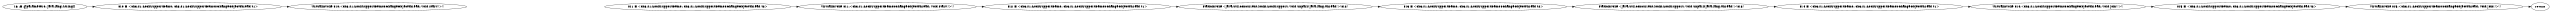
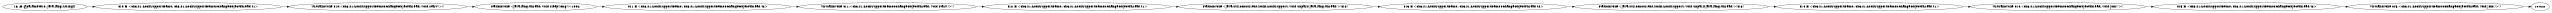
node "staticinvoke <java.lang.Thread: void sleep(long)>(100L)": added
